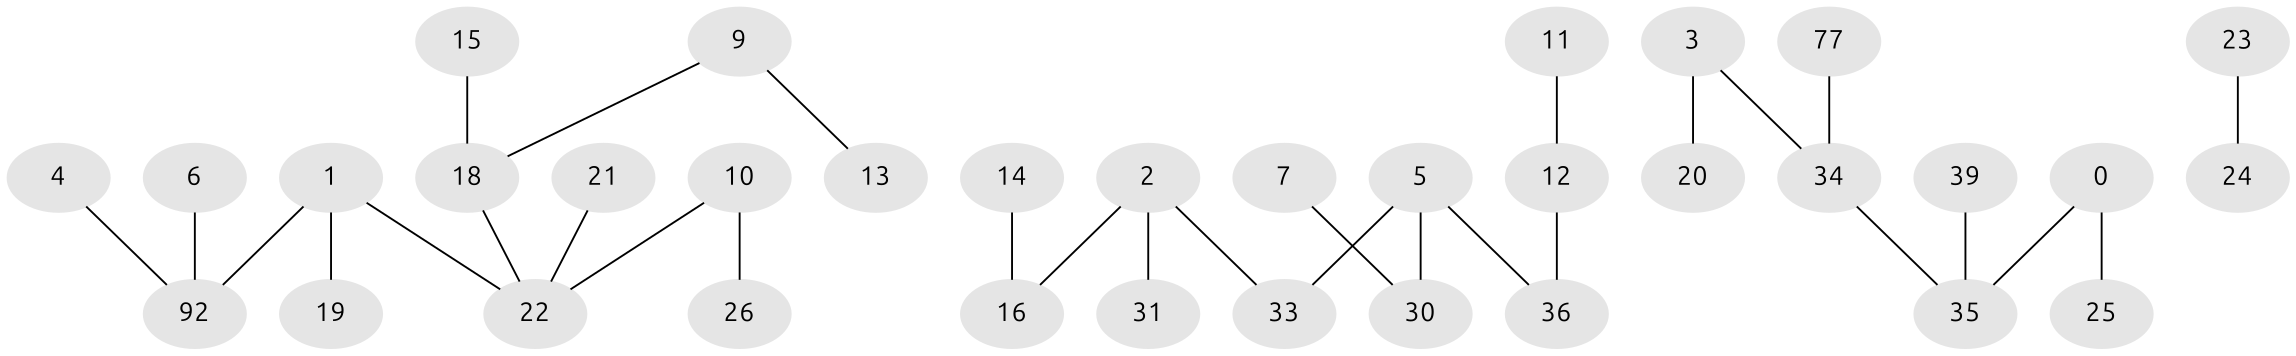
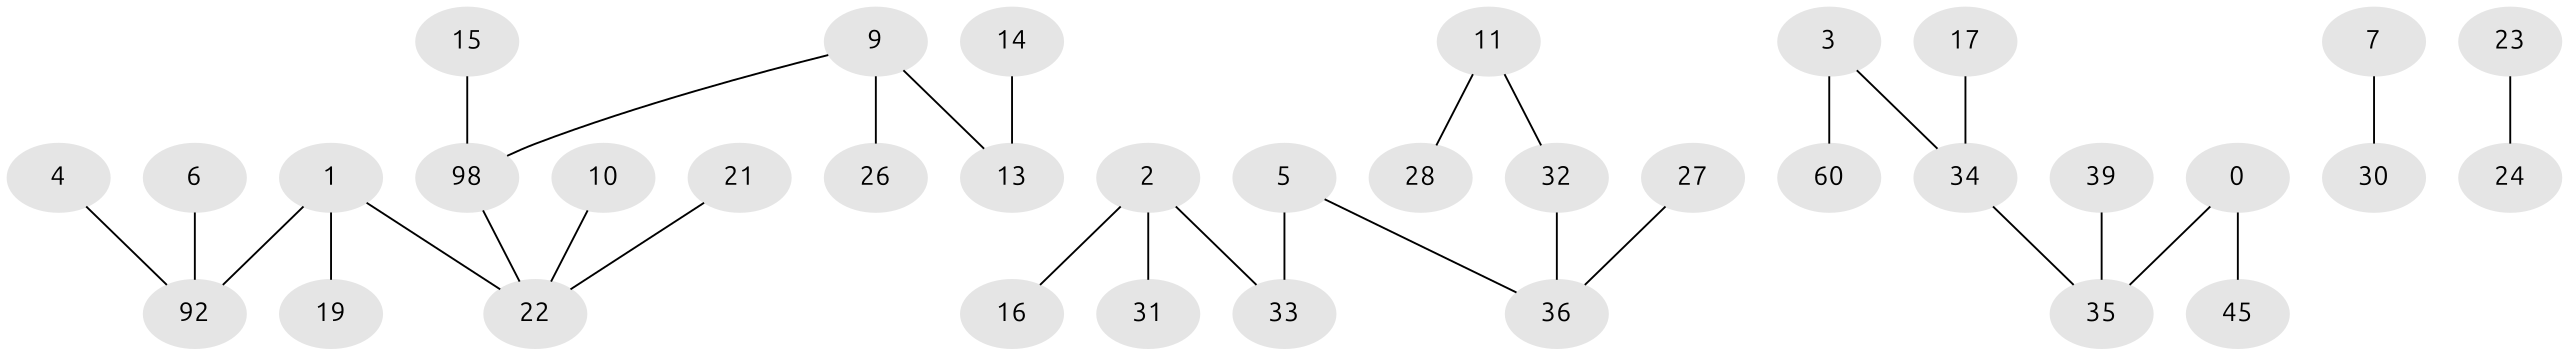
node "77": label "77" -> "17"
node "18": label "18" -> "98"
node "28": added
node "12": label "12" -> "32"
node "20": label "20" -> "60"
node "27": added
edge "10" -- "26": now "9" -- "26"
edge "14" -- "16": now "14" -- "13"
edge "5" -- "30": removed
node "25": label "25" -> "45"
